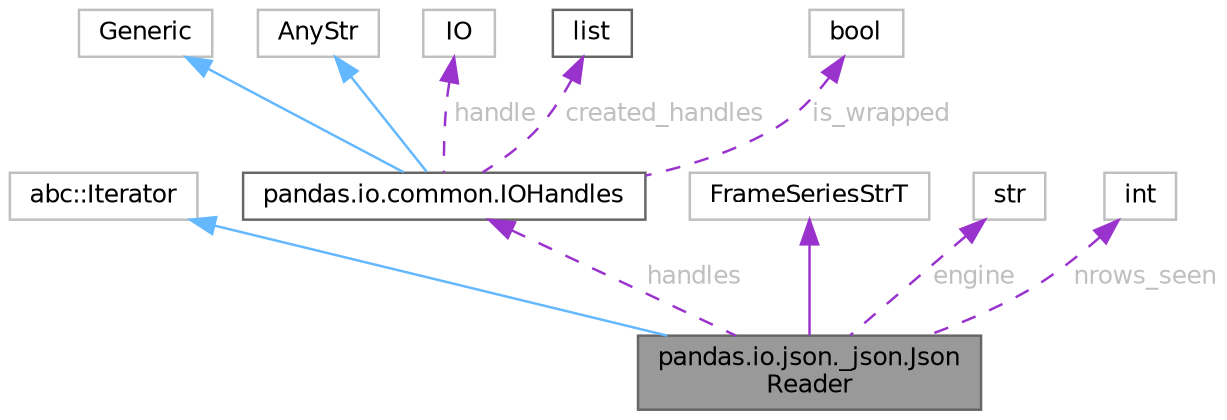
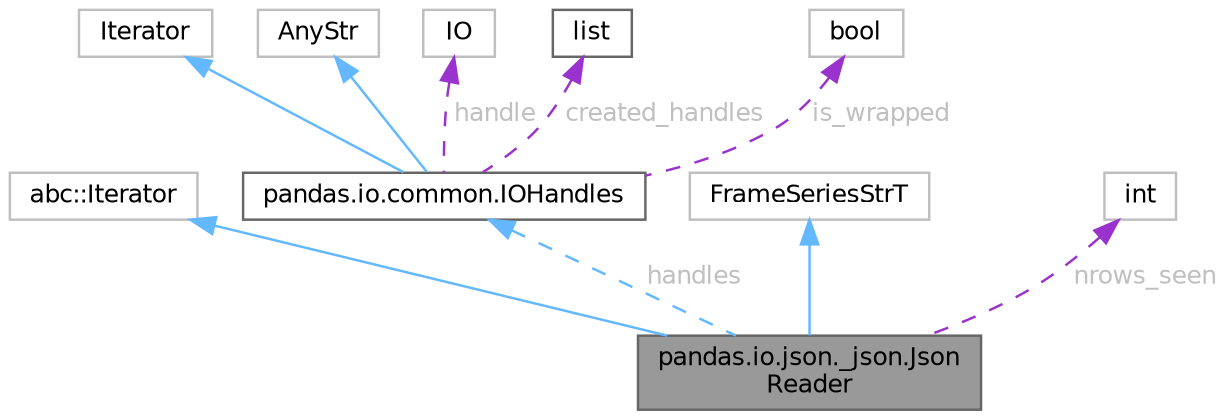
node "Generic": label "Generic" -> "Iterator"
node "str": removed
edge "pandas.io.json._json.Json Reader" -> "pandas.io.common.IOHandles": color darkorchid3 -> steelblue1
edge "pandas.io.json._json.Json Reader" -> "FrameSeriesStrT": color darkorchid3 -> steelblue1
